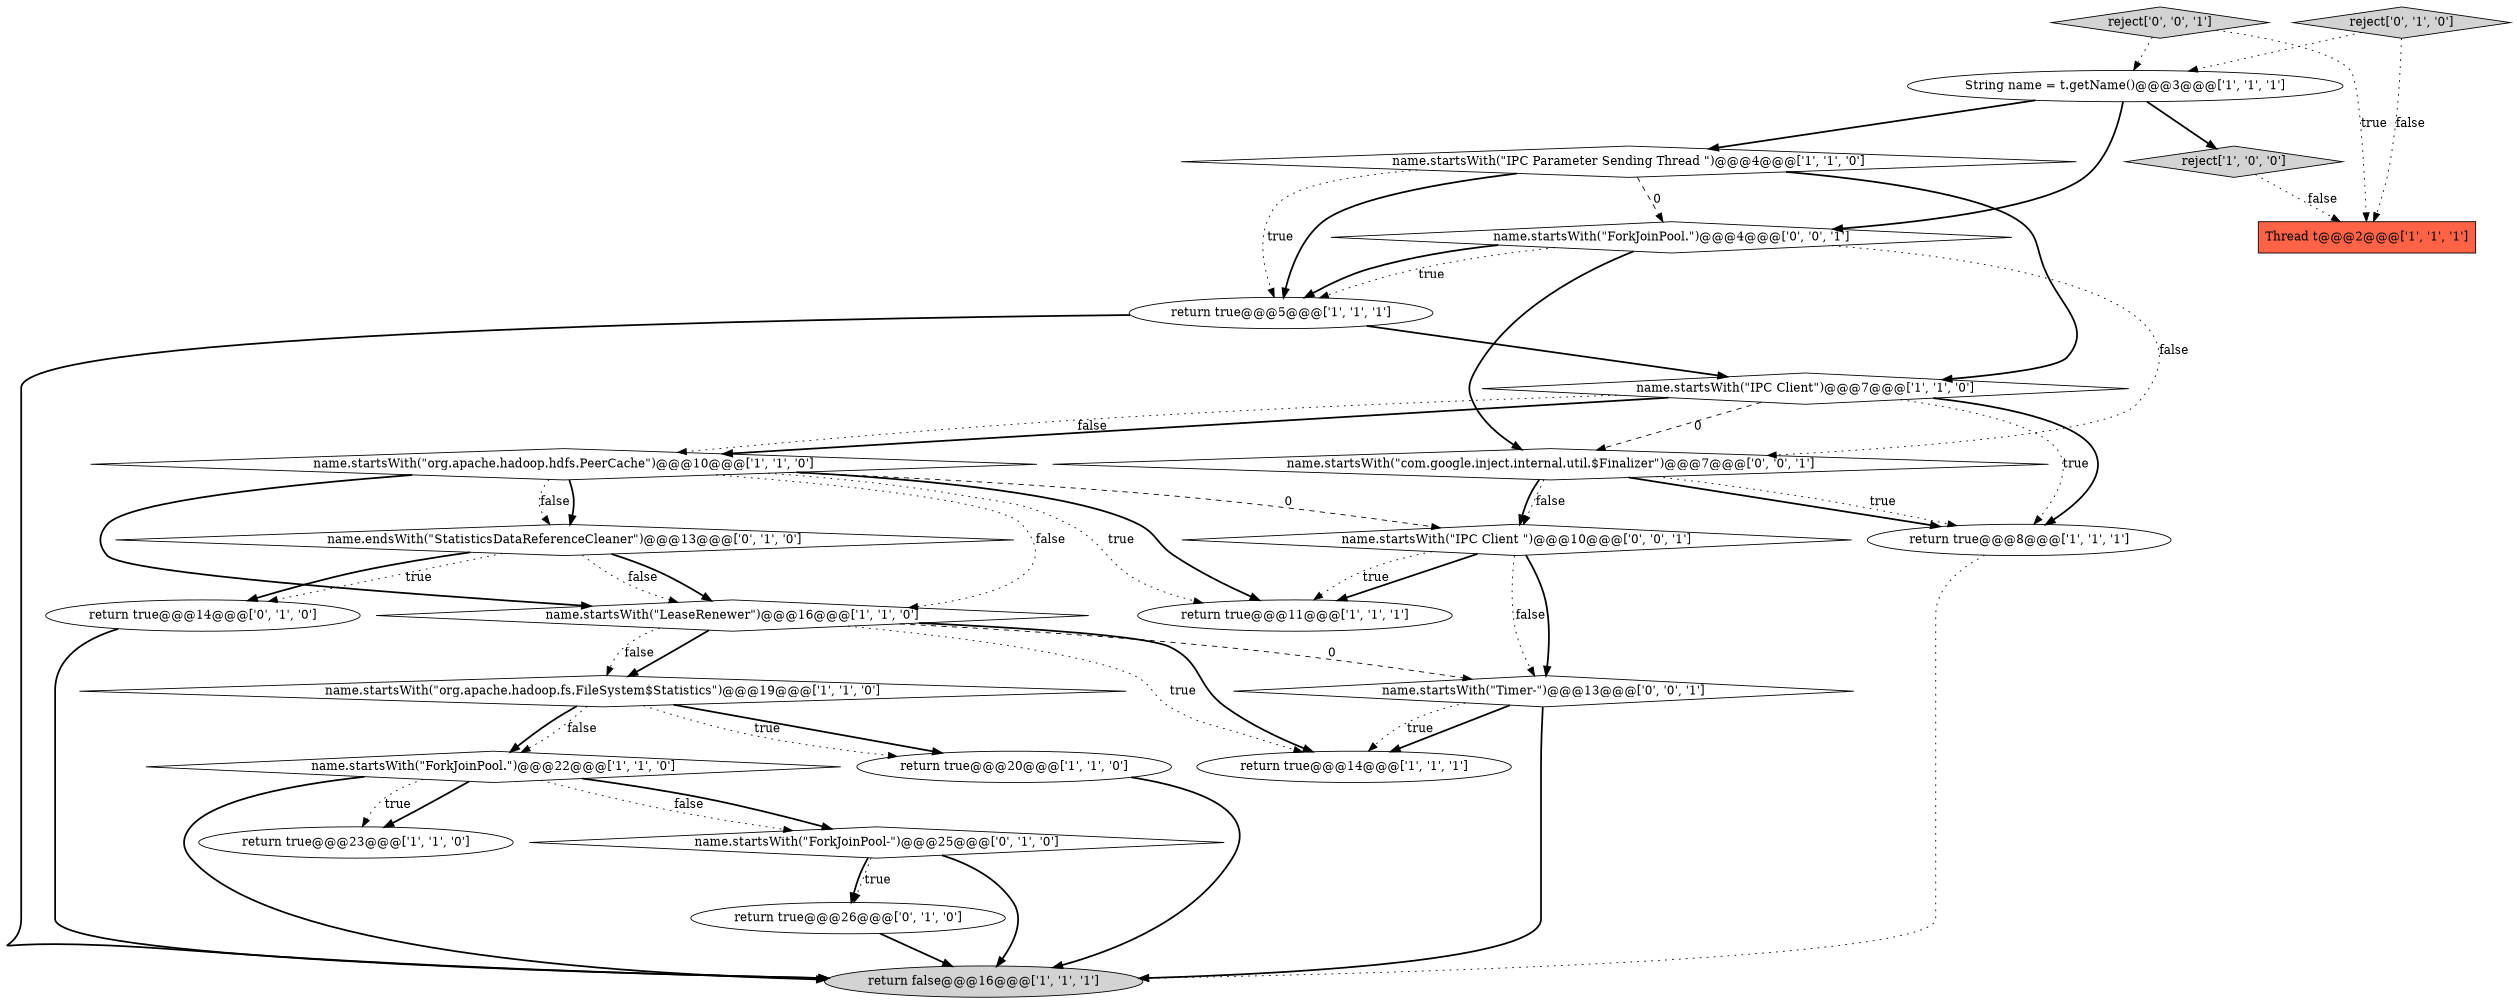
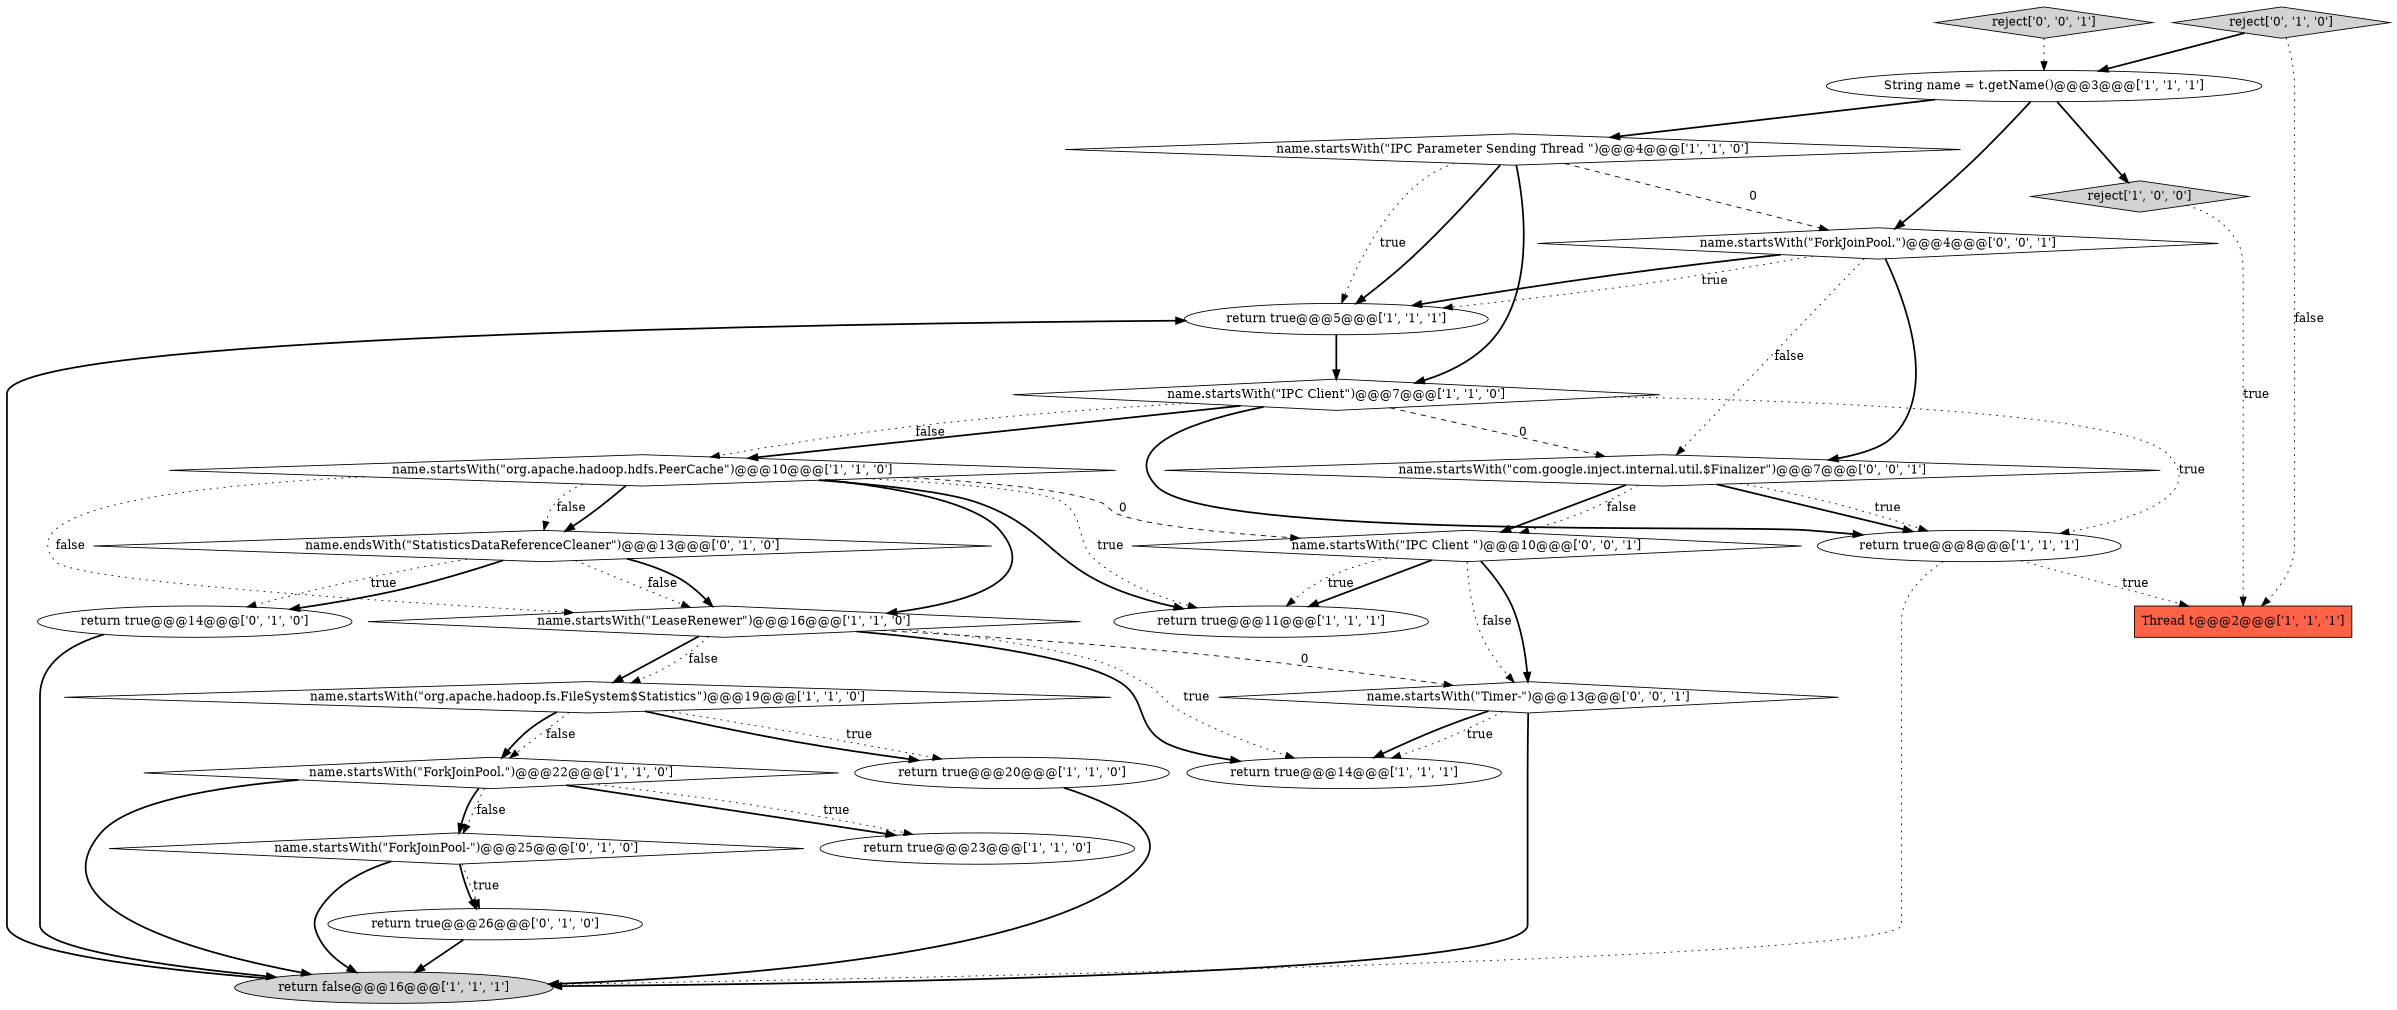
edge "reject['0', '1', '0']" -> "String name = t.getName()@@@3@@@['1', '1', '1']": style dotted -> bold
edge "reject['0', '0', '1']" -> "Thread t@@@2@@@['1', '1', '1']": now "return true@@@8@@@['1', '1', '1']" -> "Thread t@@@2@@@['1', '1', '1']"
edge "reject['1', '0', '0']" -> "Thread t@@@2@@@['1', '1', '1']": label "false" -> "true"
edge "return true@@@5@@@['1', '1', '1']" -> "return false@@@16@@@['1', '1', '1']": reversed
